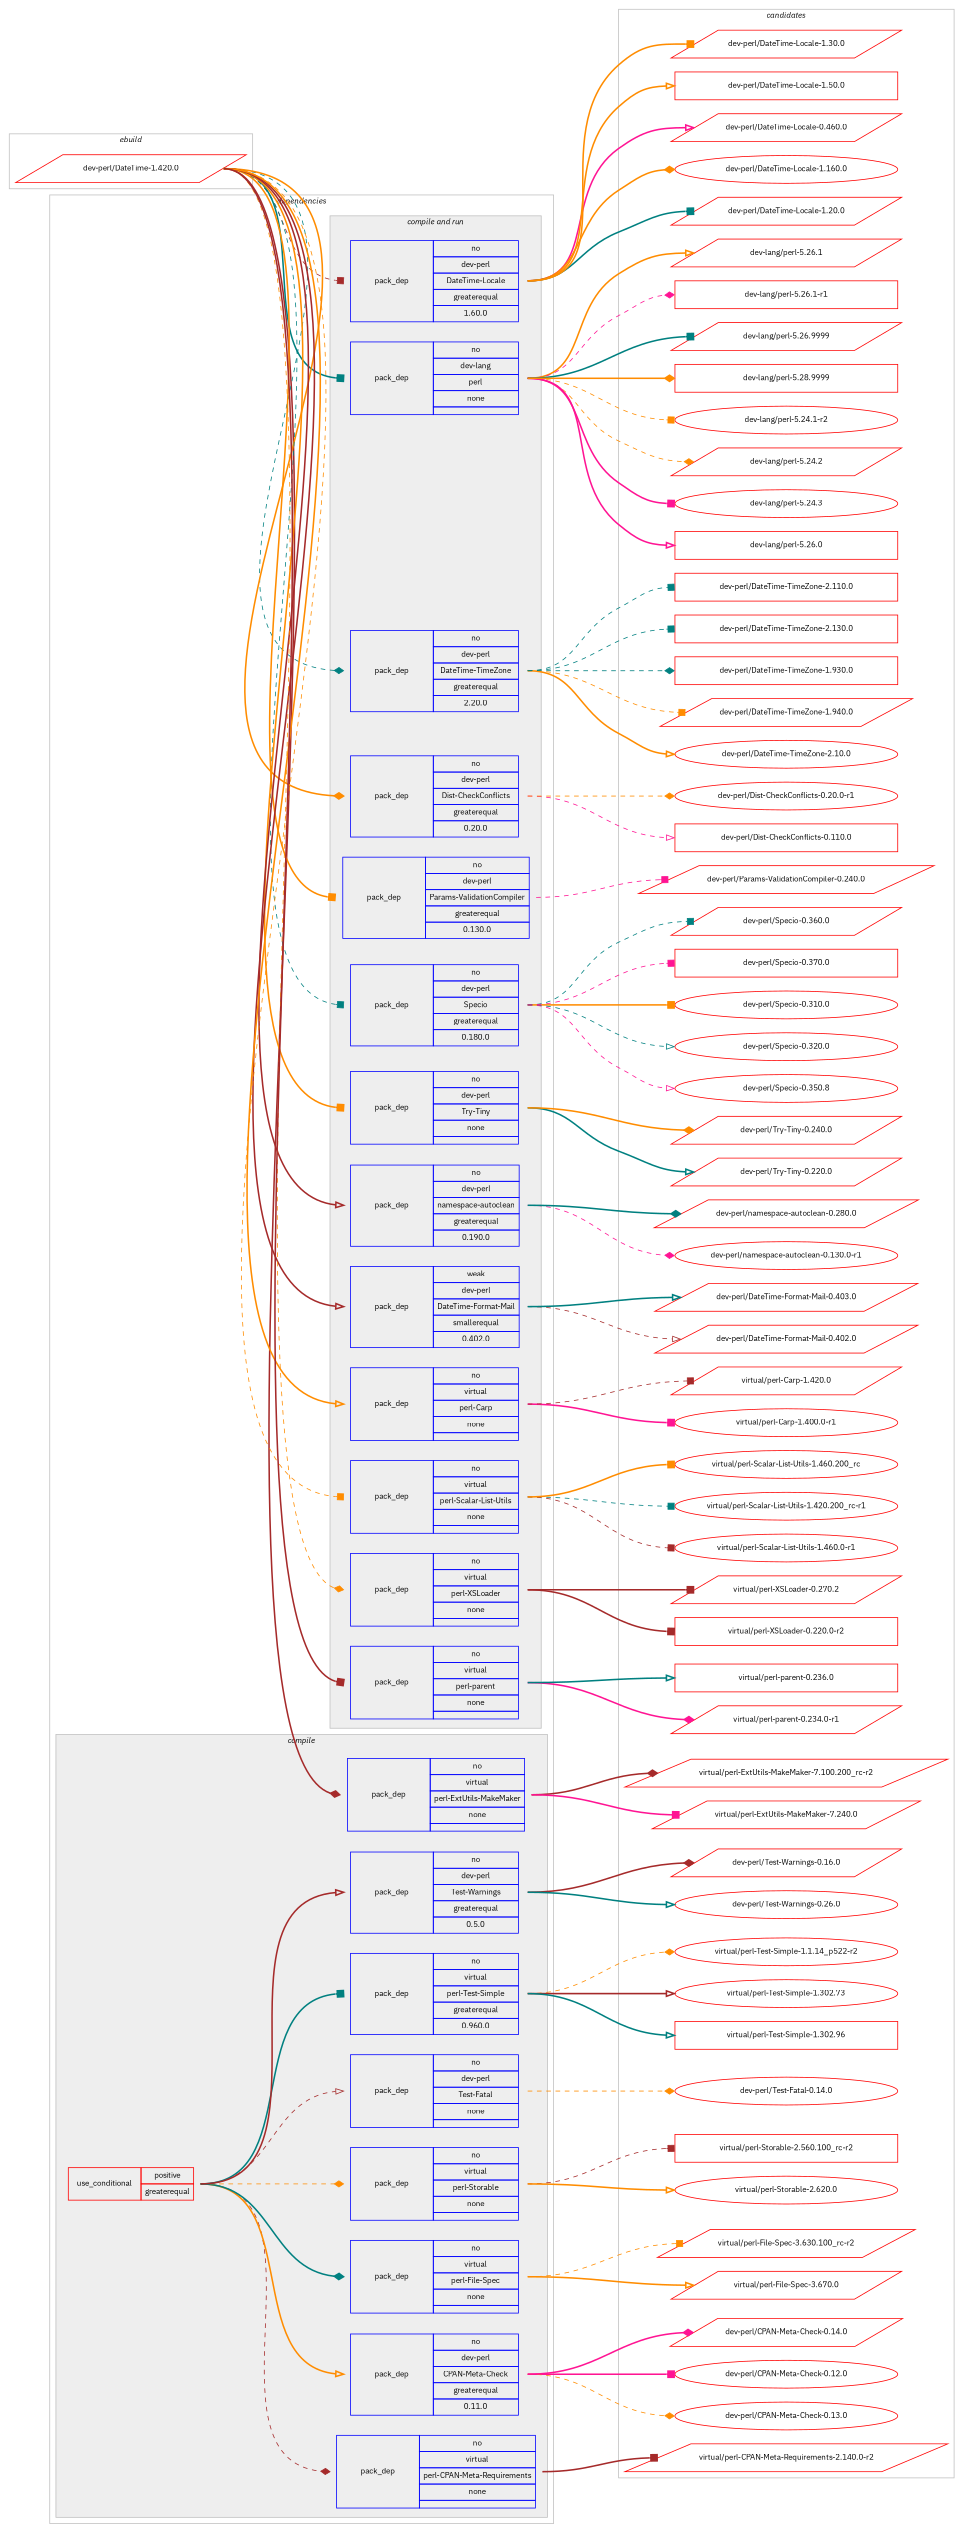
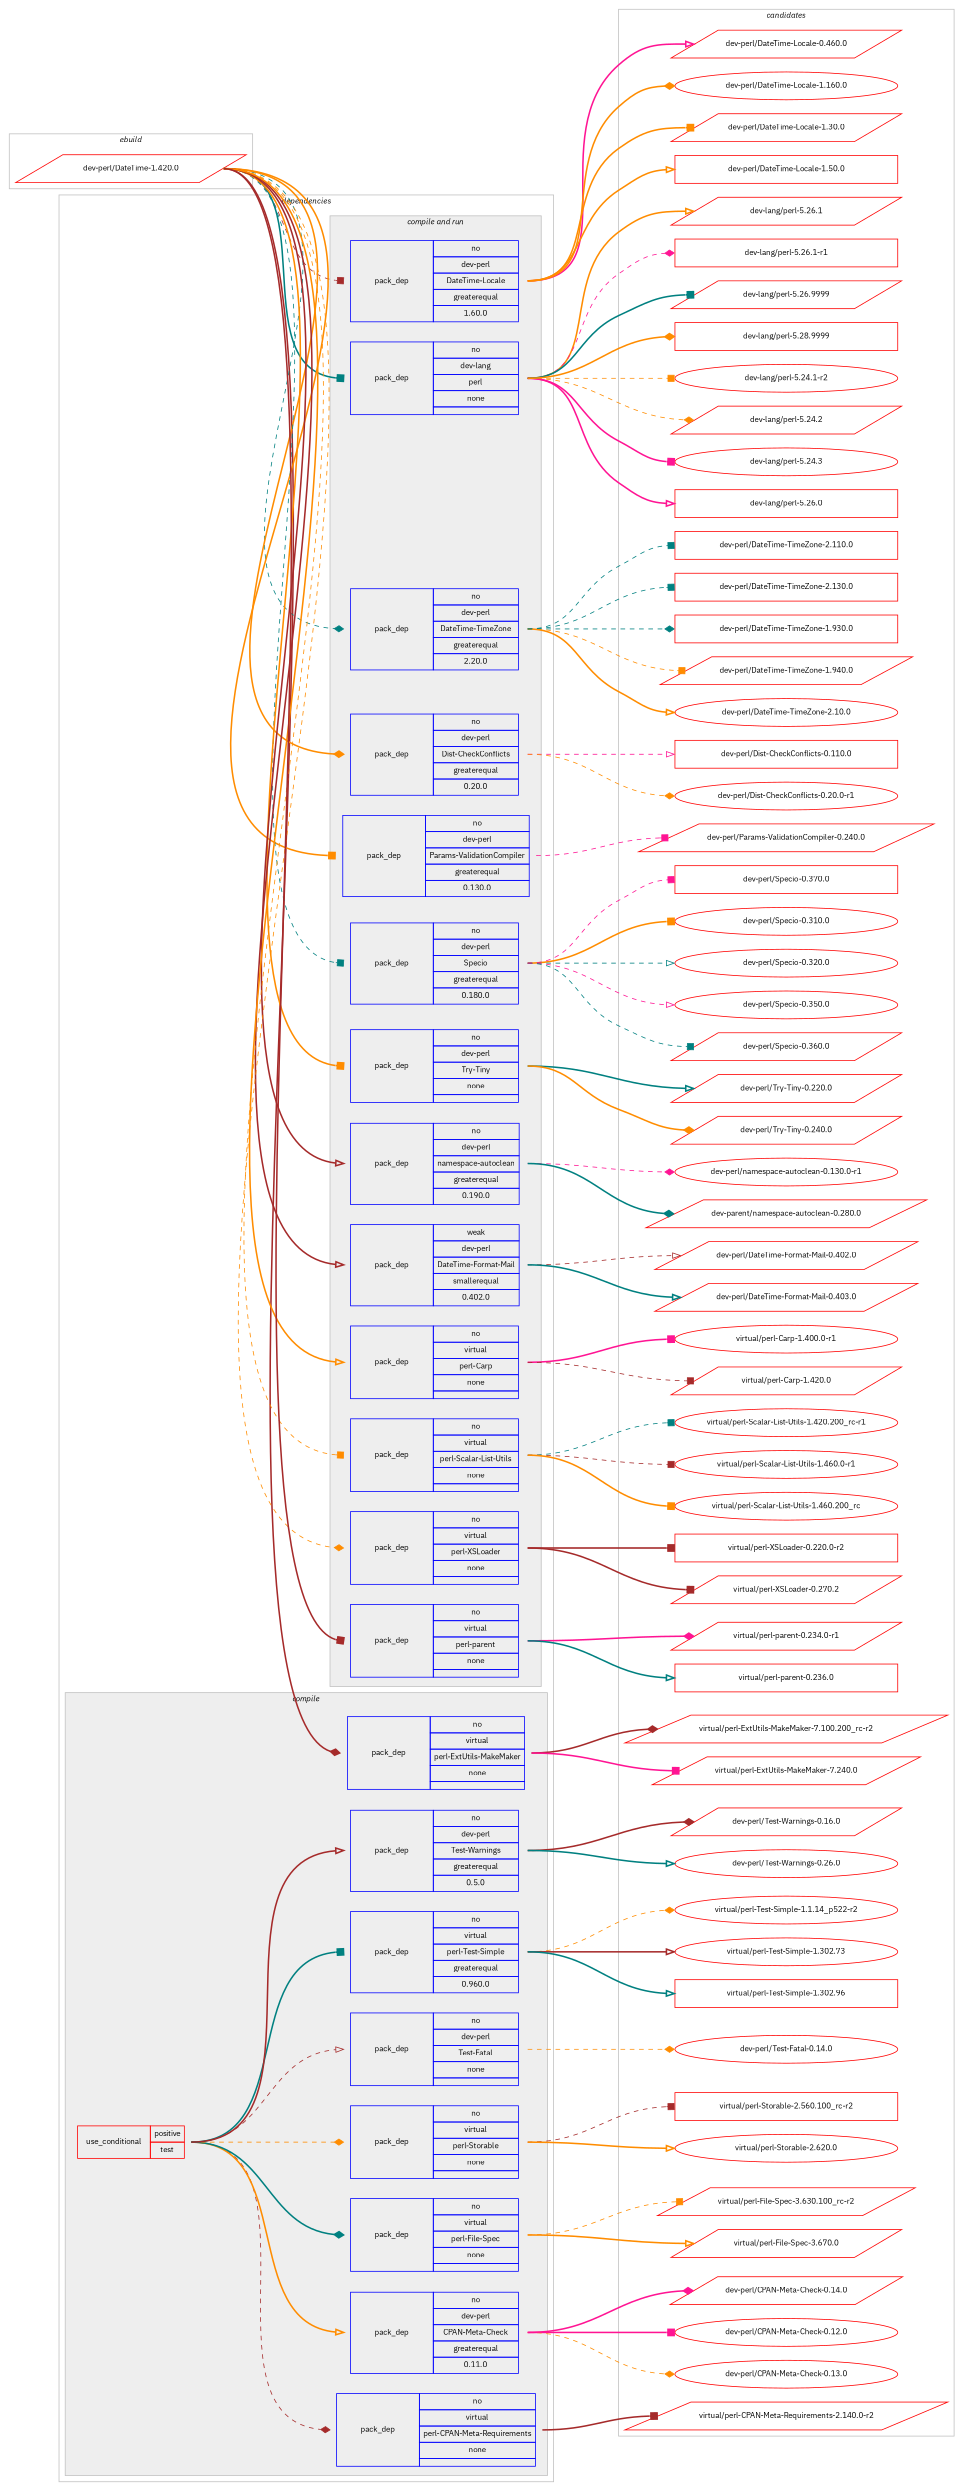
node "dev-perl/DateTime-Locale-1.20.0": removed
node "dev-perl/Specio-0.350.8": label "dev-perl/Specio-0.350.8" -> "dev-perl/Specio-0.350.0"
node "dev-perl/namespace-autoclean-0.280.0": label "dev-perl/namespace-autoclean-0.280.0" -> "dev-parent/namespace-autoclean-0.280.0"
node "use_conditional": text "greaterequal" -> "test"
